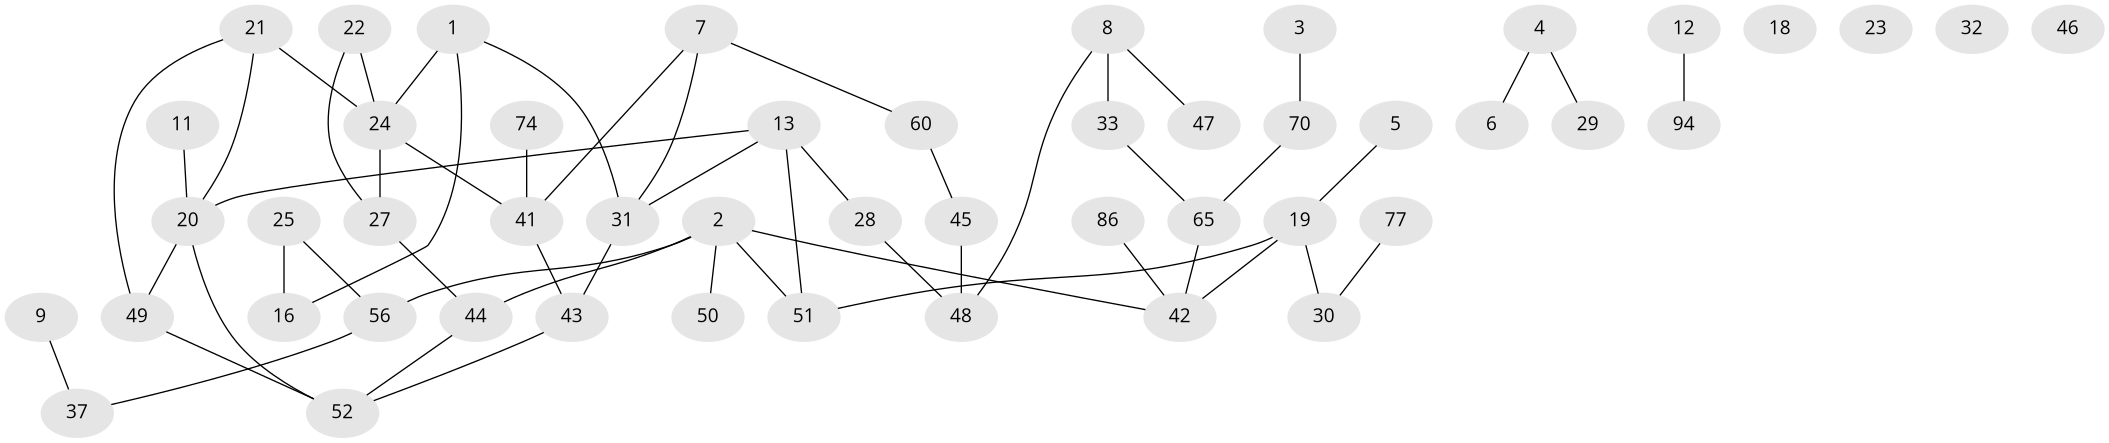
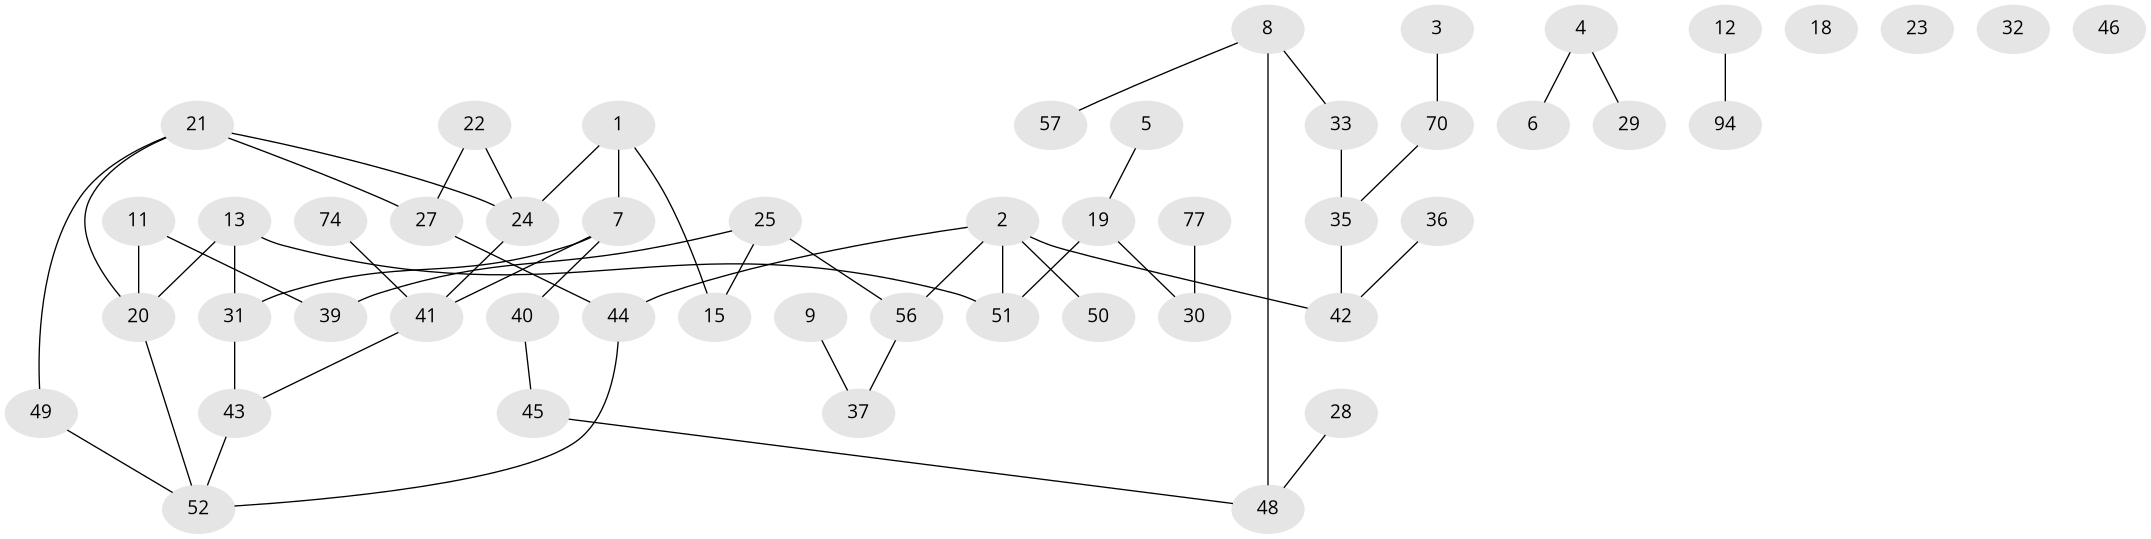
edge "1" -- "31": now "1" -- "7"
node "60": label "60" -> "40"
node "47": label "47" -> "57"
edge "24" -- "27": now "21" -- "27"
edge "13" -- "28": removed
node "86": label "86" -> "36"
node "65": label "65" -> "35"
edge "20" -- "49": removed
edge "19" -- "42": removed
node "16": label "16" -> "15"
node "39": added
